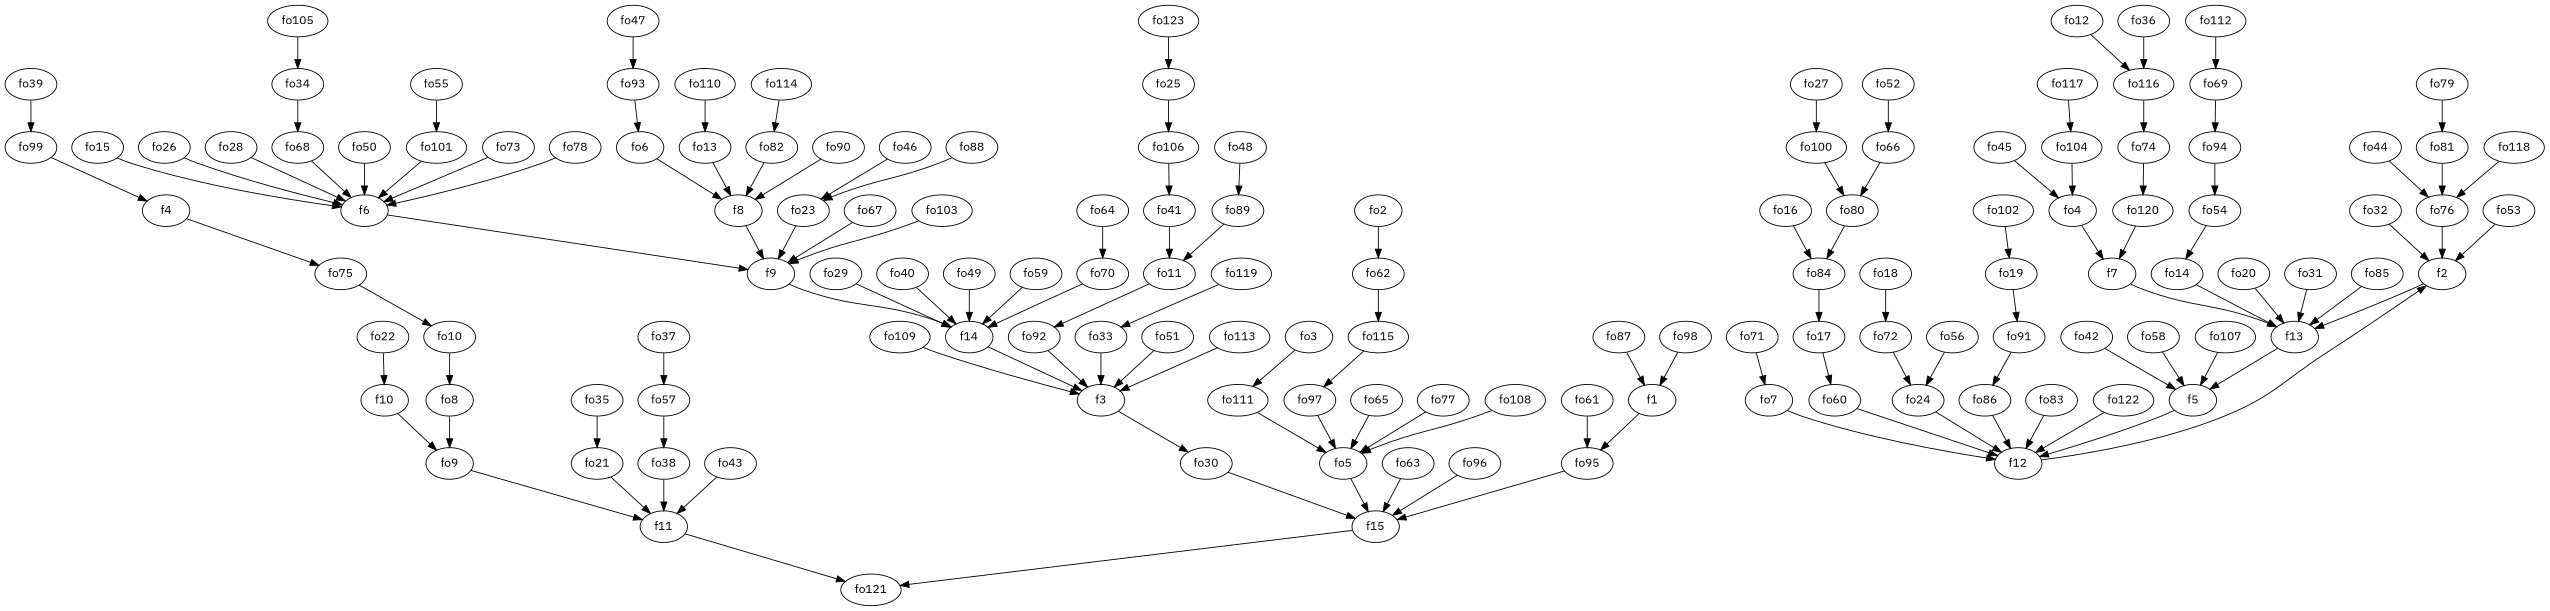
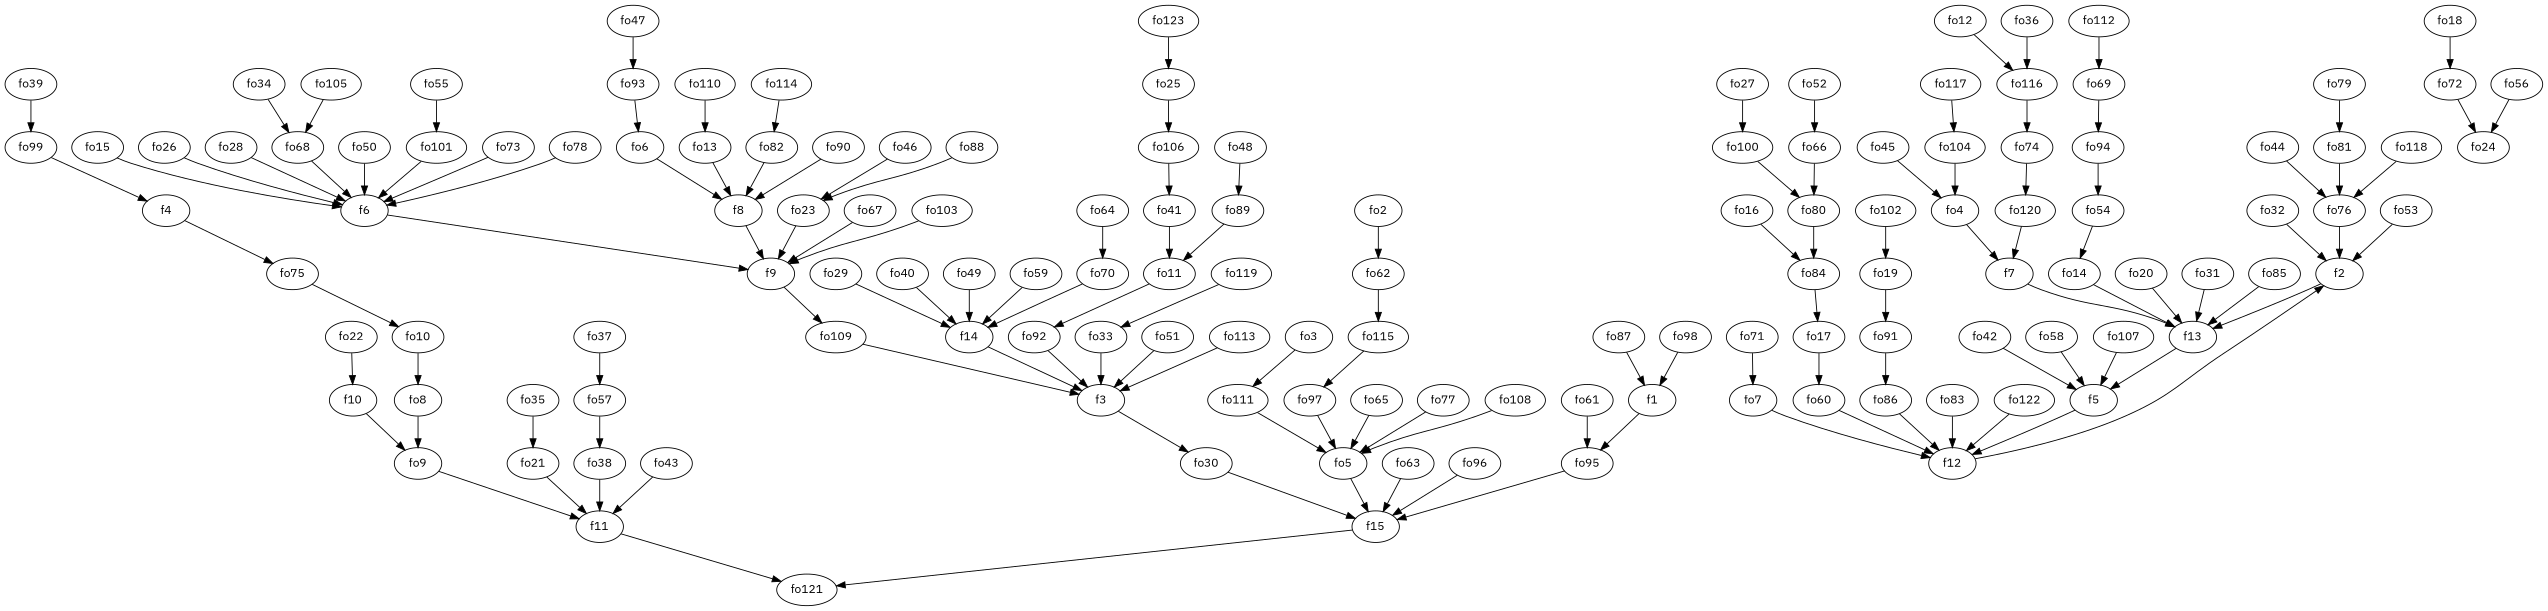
edge "fo105" -> "fo34": now "fo105" -> "fo68"
edge "f9" -> "f14": now "f9" -> "fo109"
edge "fo24" -> "f12": removed
